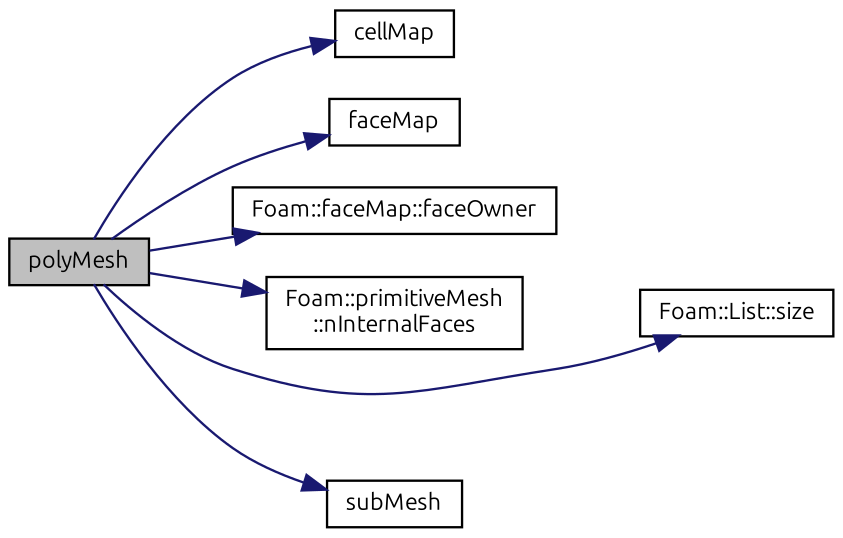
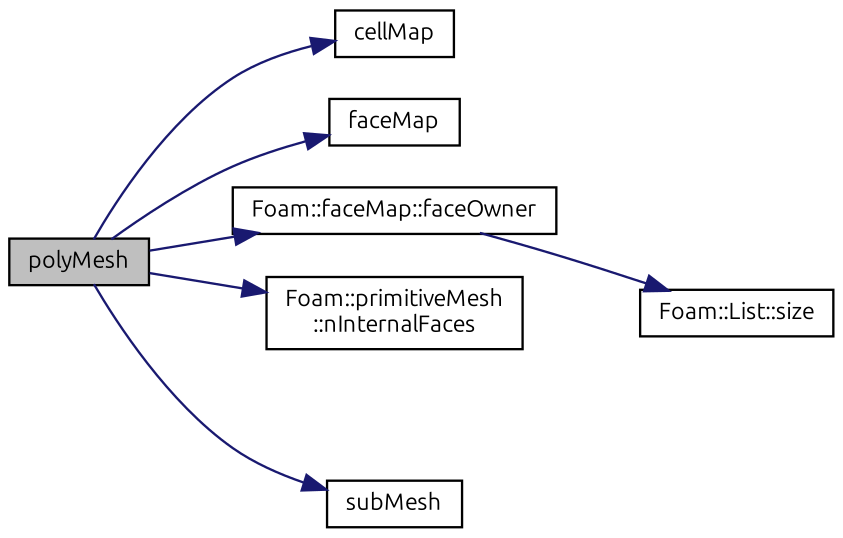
edge "polyMesh" -> "Foam::List::size": now "Foam::faceMap::faceOwner" -> "Foam::List::size"
